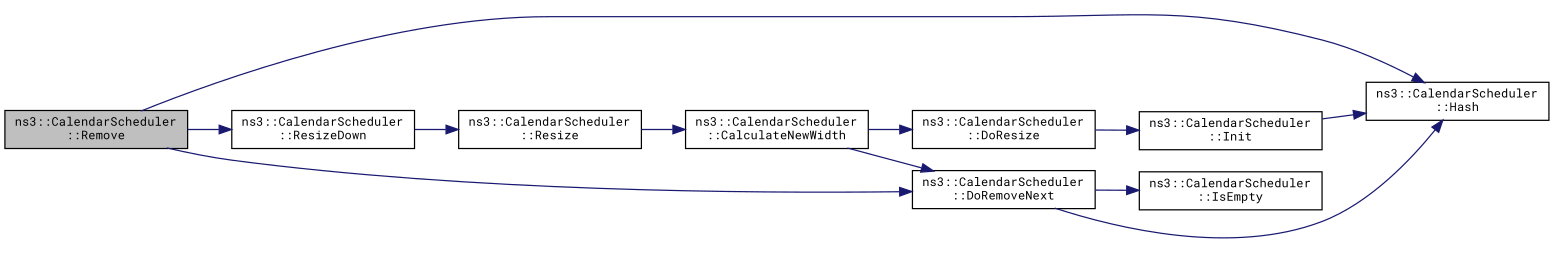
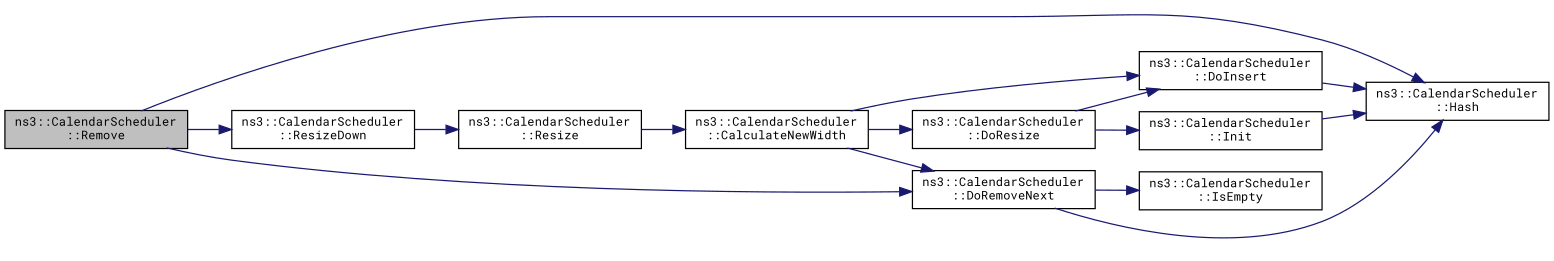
node "ns3::CalendarScheduler ::DoInsert": added
